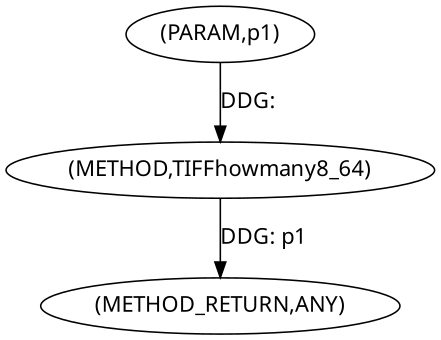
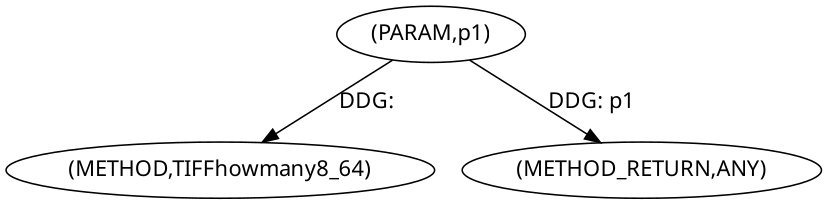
edge "(METHOD,TIFFhowmany8_64)" -> "(METHOD_RETURN,ANY)": now "(PARAM,p1)" -> "(METHOD_RETURN,ANY)"
